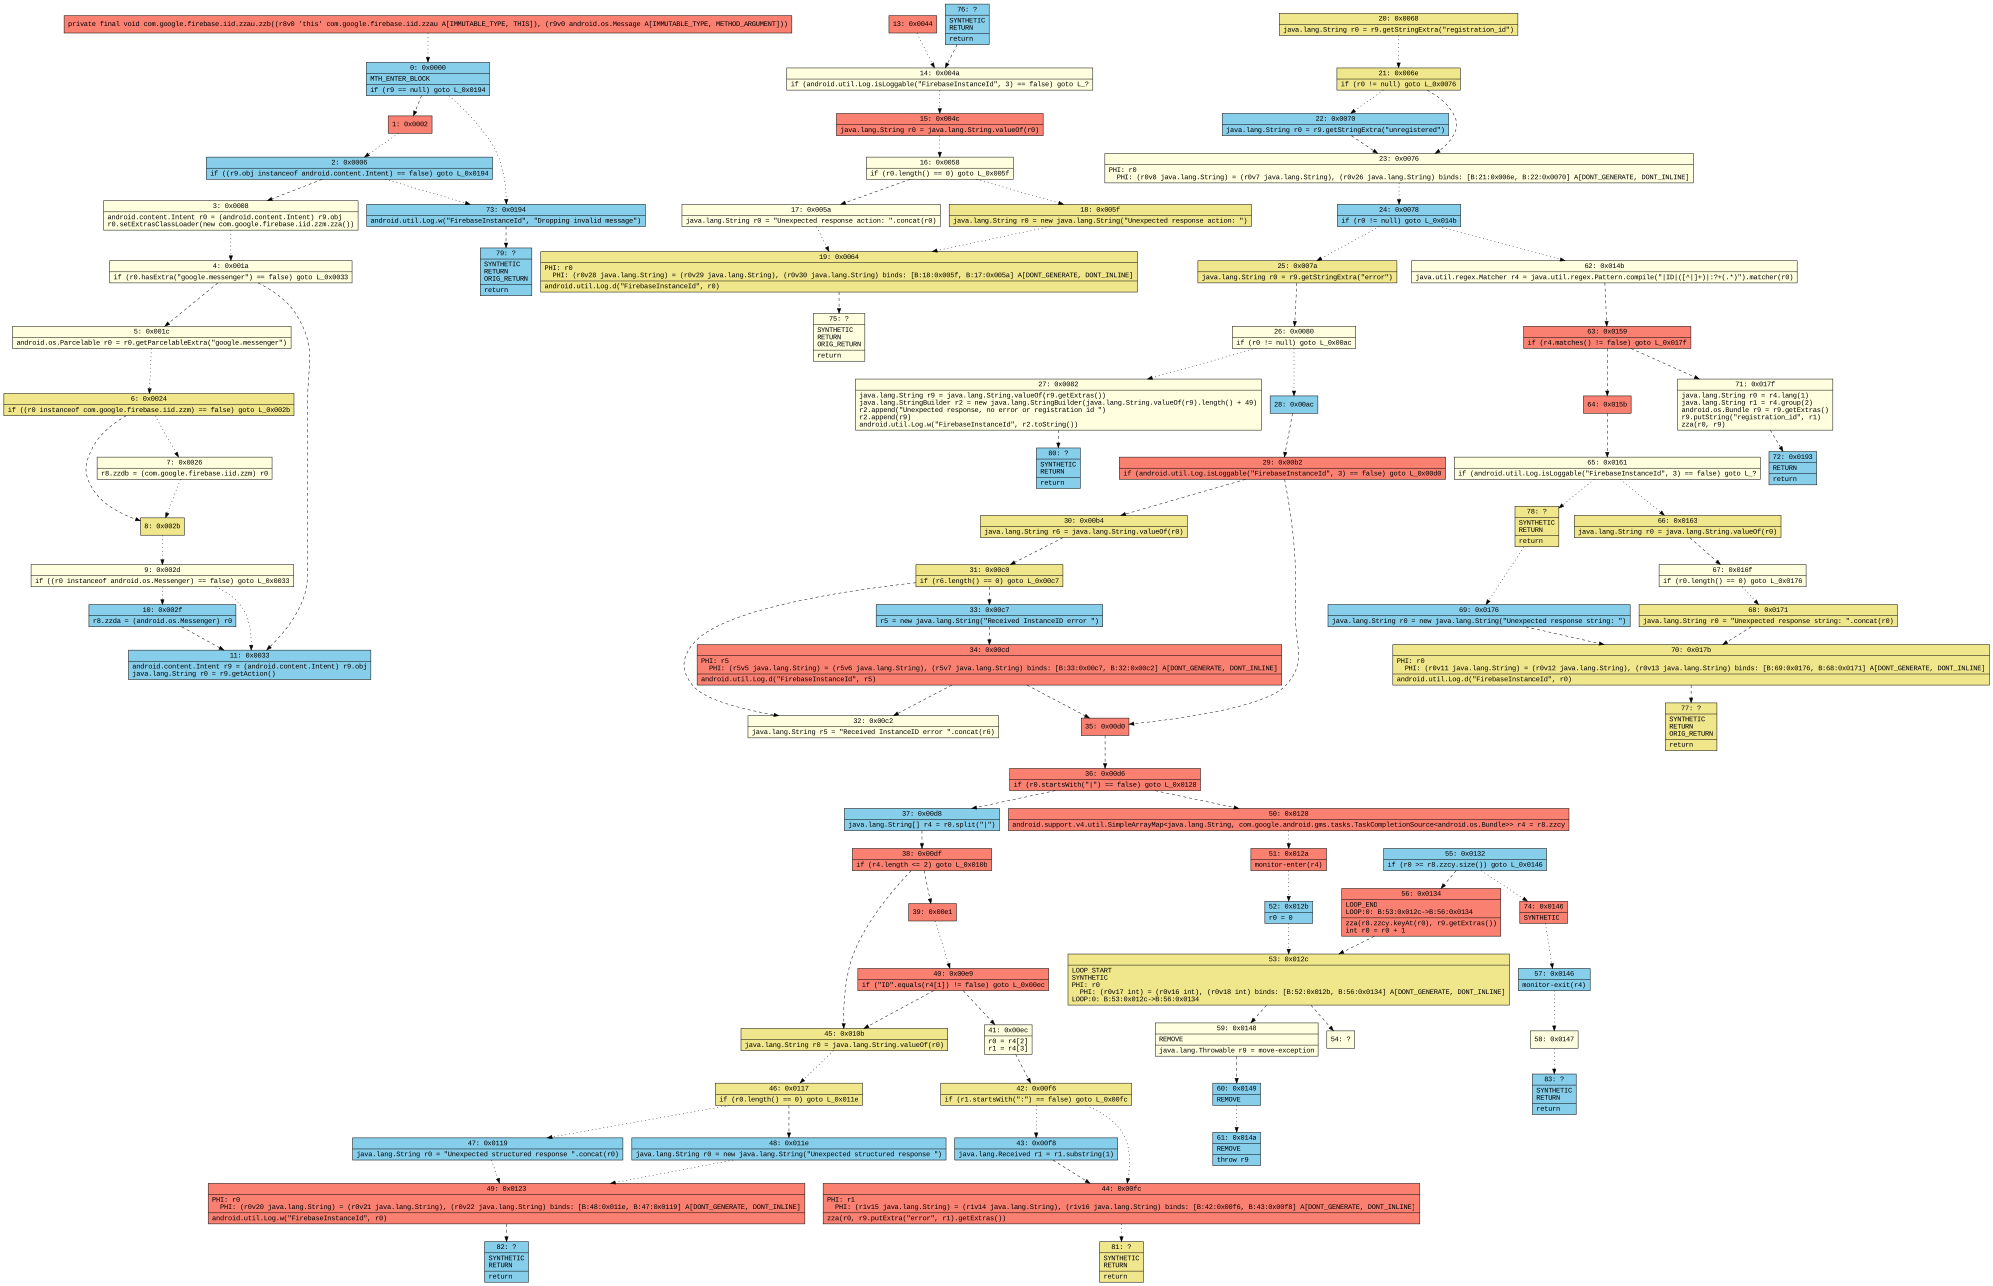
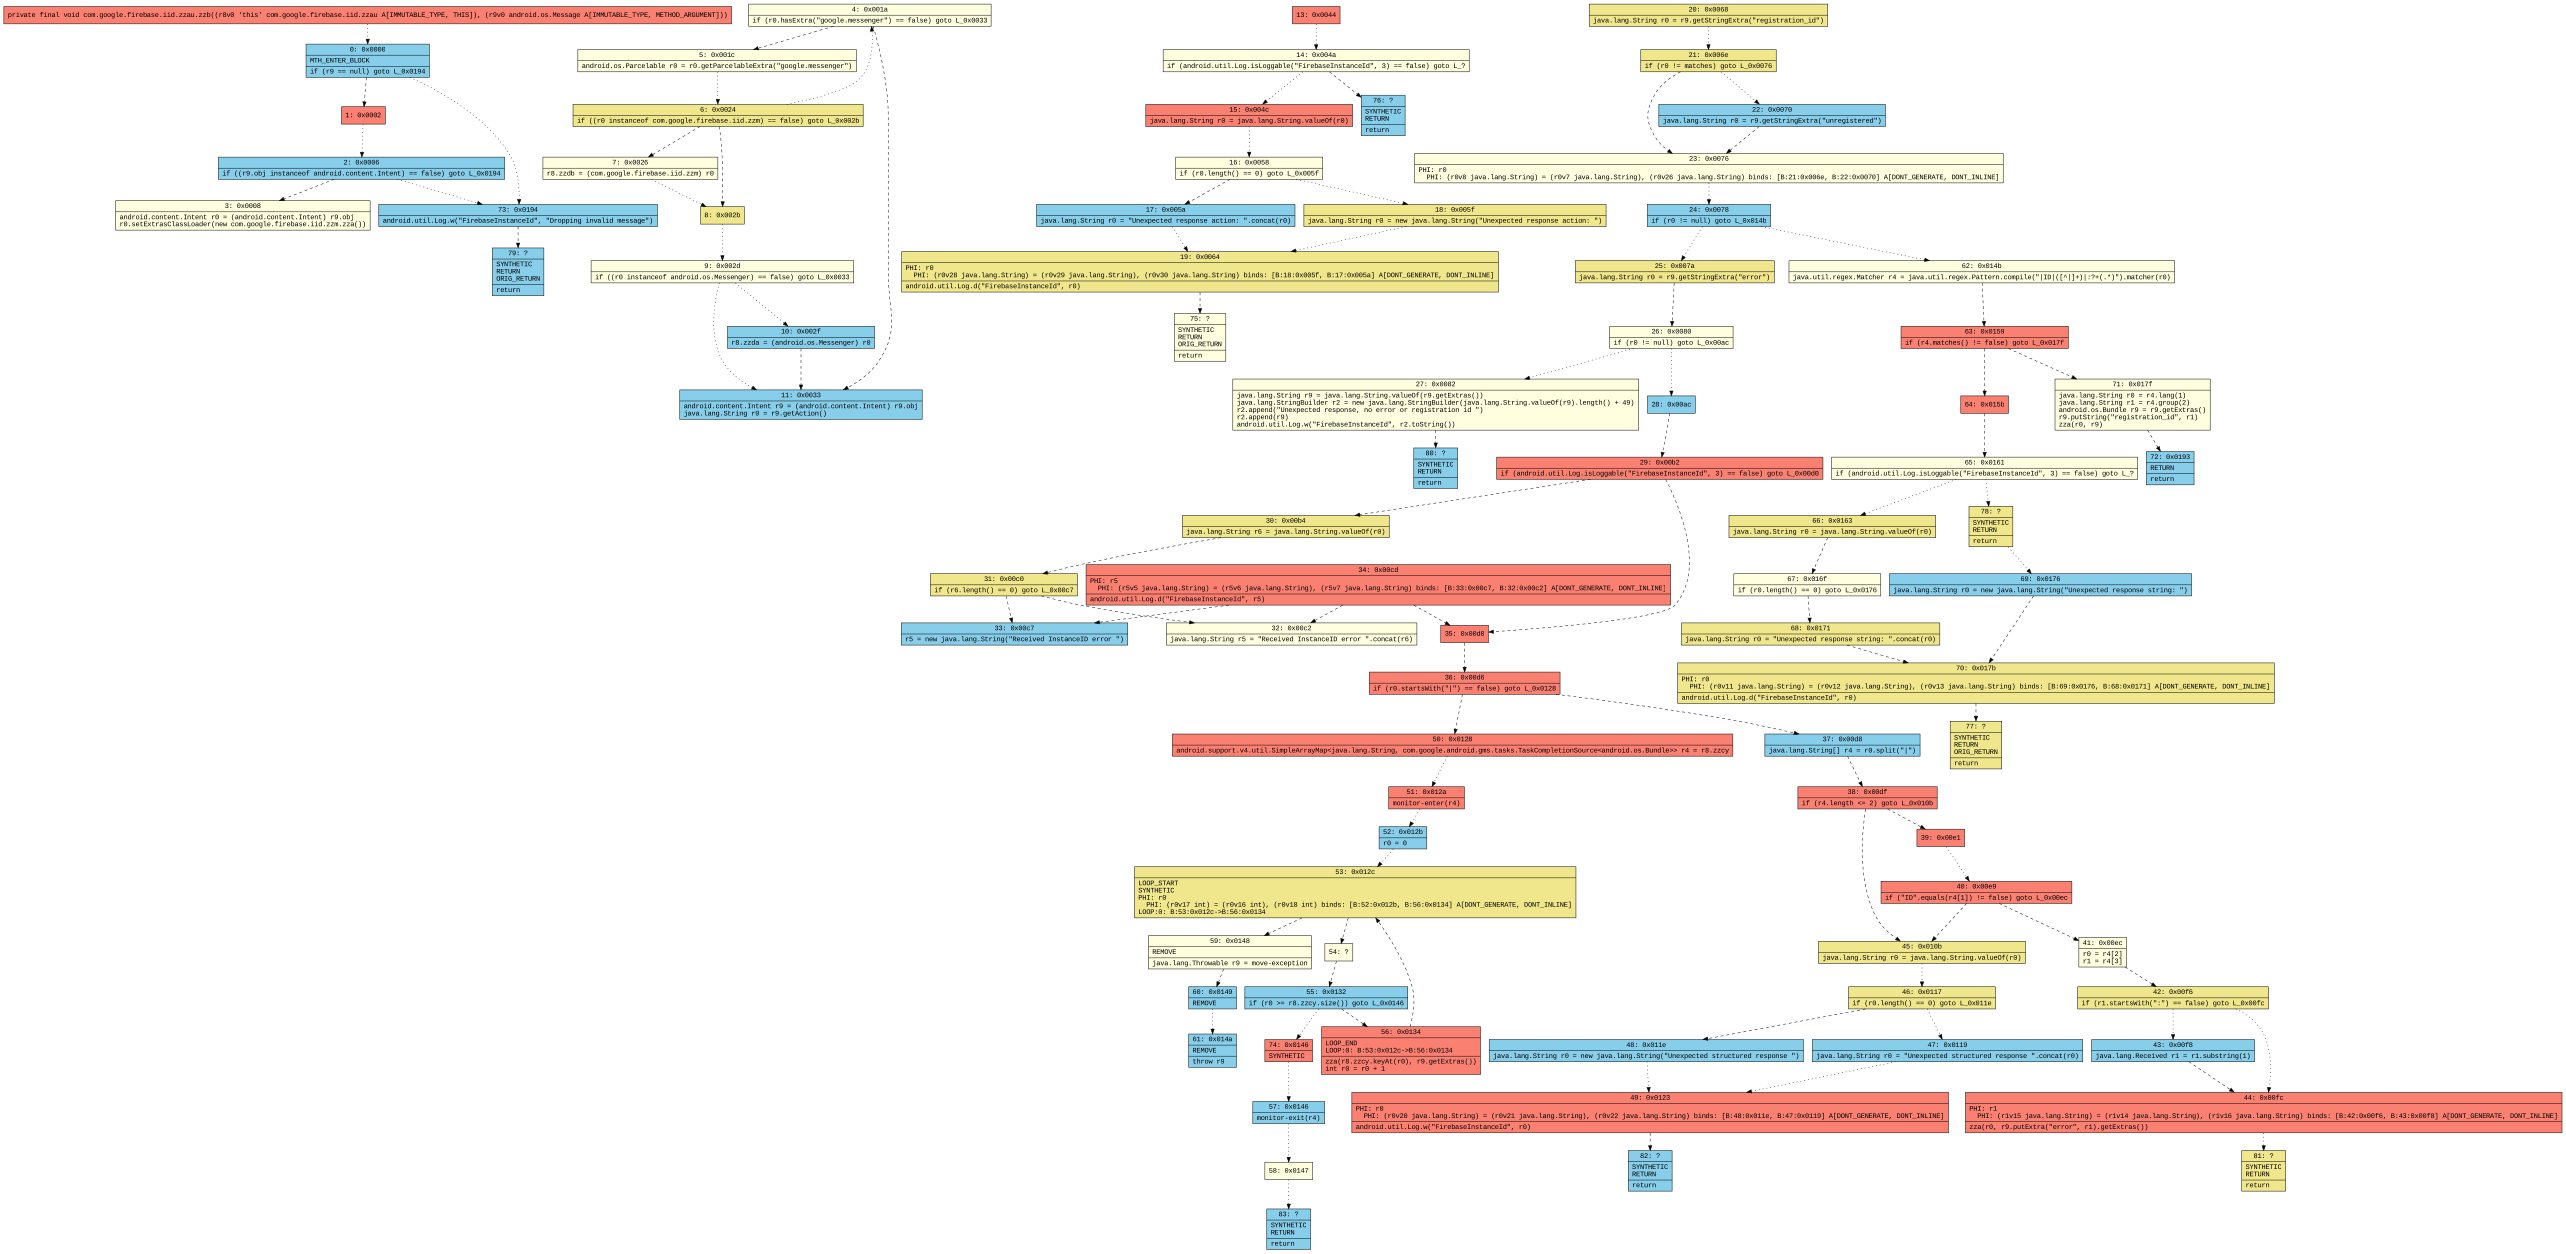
edge "76: ?" -> "14: 0x004a": reversed
node "21: 0x006e": text "if (r0 != null) goto L_0x0076" -> "if (r0 != matches) goto L_0x0076"
node "17: 0x005a": fillcolor lightyellow -> skyblue
edge "3: 0x0008" -> "4: 0x001a": now "6: 0x0024" -> "4: 0x001a"
edge "6: 0x0024" -> "7: 0x0026": style dotted -> dashed
edge "67: 0x016f" -> "68: 0x0171": style dotted -> dashed
edge "33: 0x00c7" -> "34: 0x00cd": reversed
edge "54: ?" -> "55: 0x0132": added
